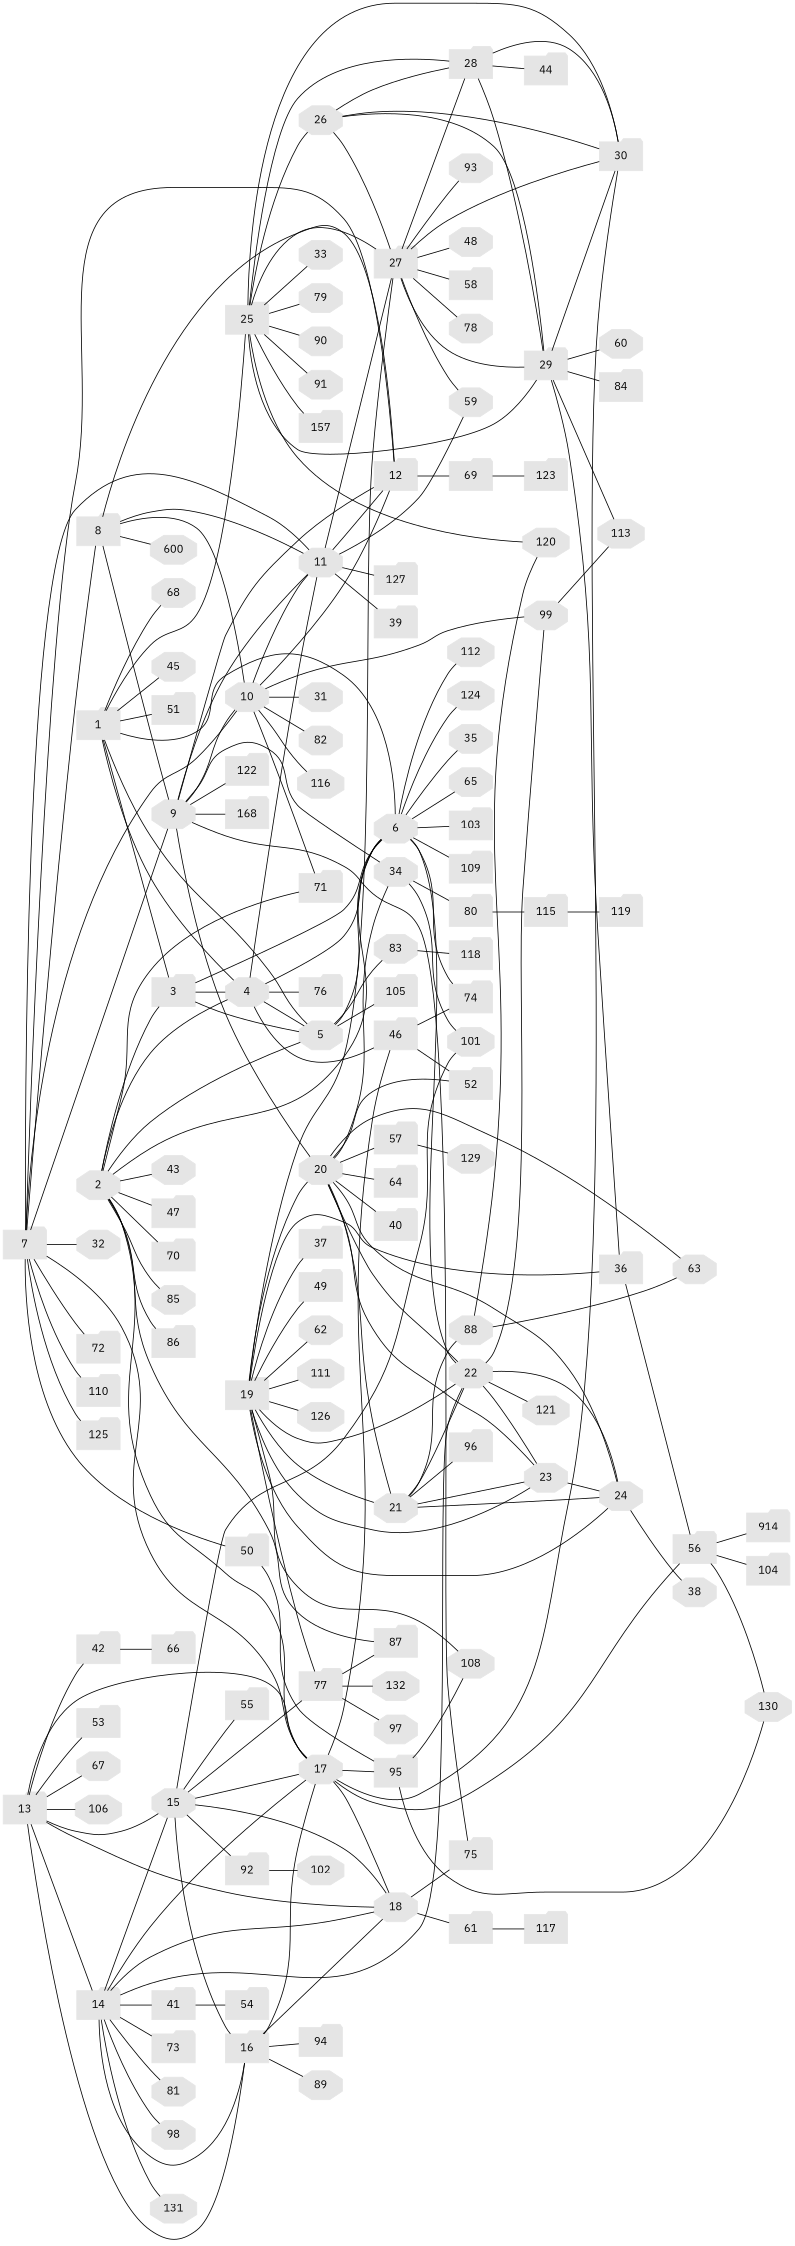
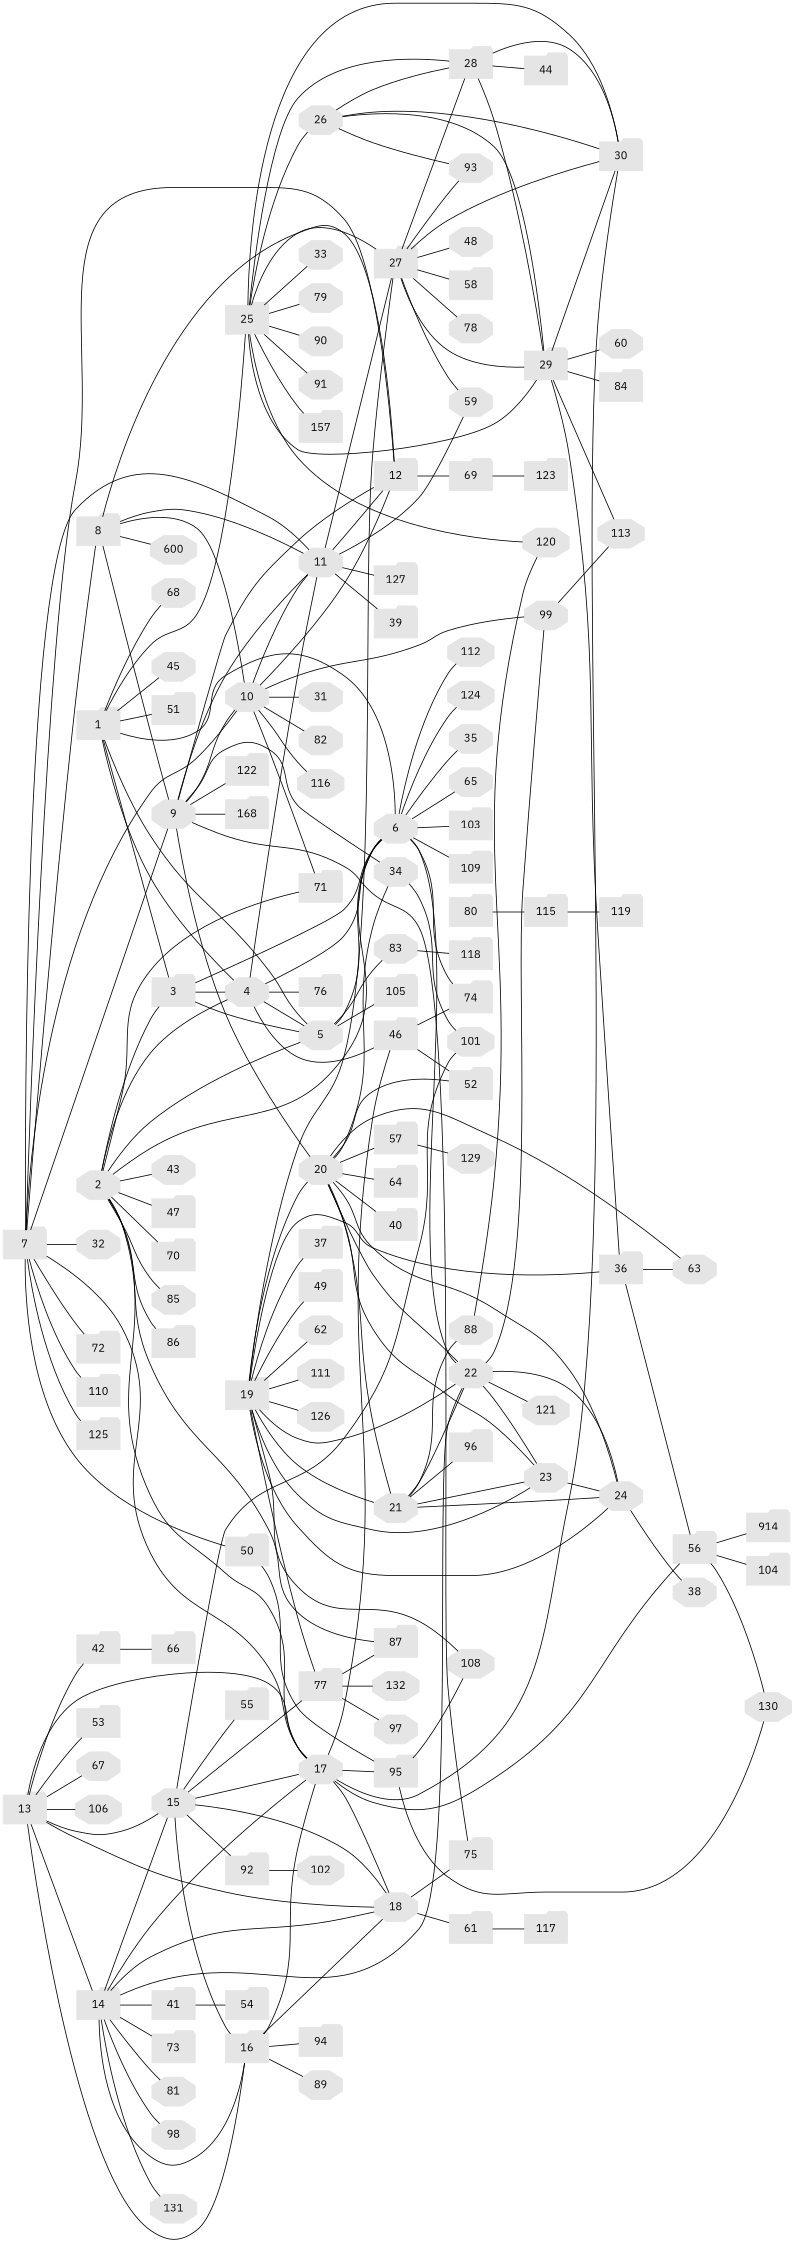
edge "26" -- "27": now "26" -- "93"
edge "34" -- "80": removed
edge "63" -- "88": now "63" -- "36"
